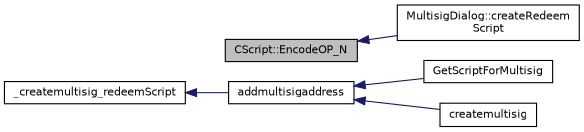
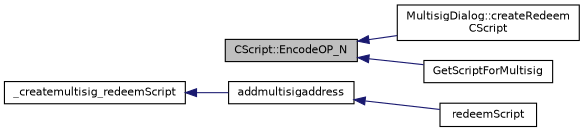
node "MultisigDialog::createRedeem Script": label "MultisigDialog::createRedeem Script" -> "MultisigDialog::createRedeem CScript"
edge "GetScriptForMultisig" -> "addmultisigaddress": now "GetScriptForMultisig" -> "CScript::EncodeOP_N"
node "createmultisig": label "createmultisig" -> "redeemScript"
